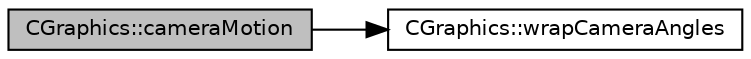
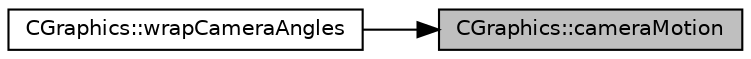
edge "CGraphics::cameraMotion" -> "CGraphics::wrapCameraAngles": reversed
